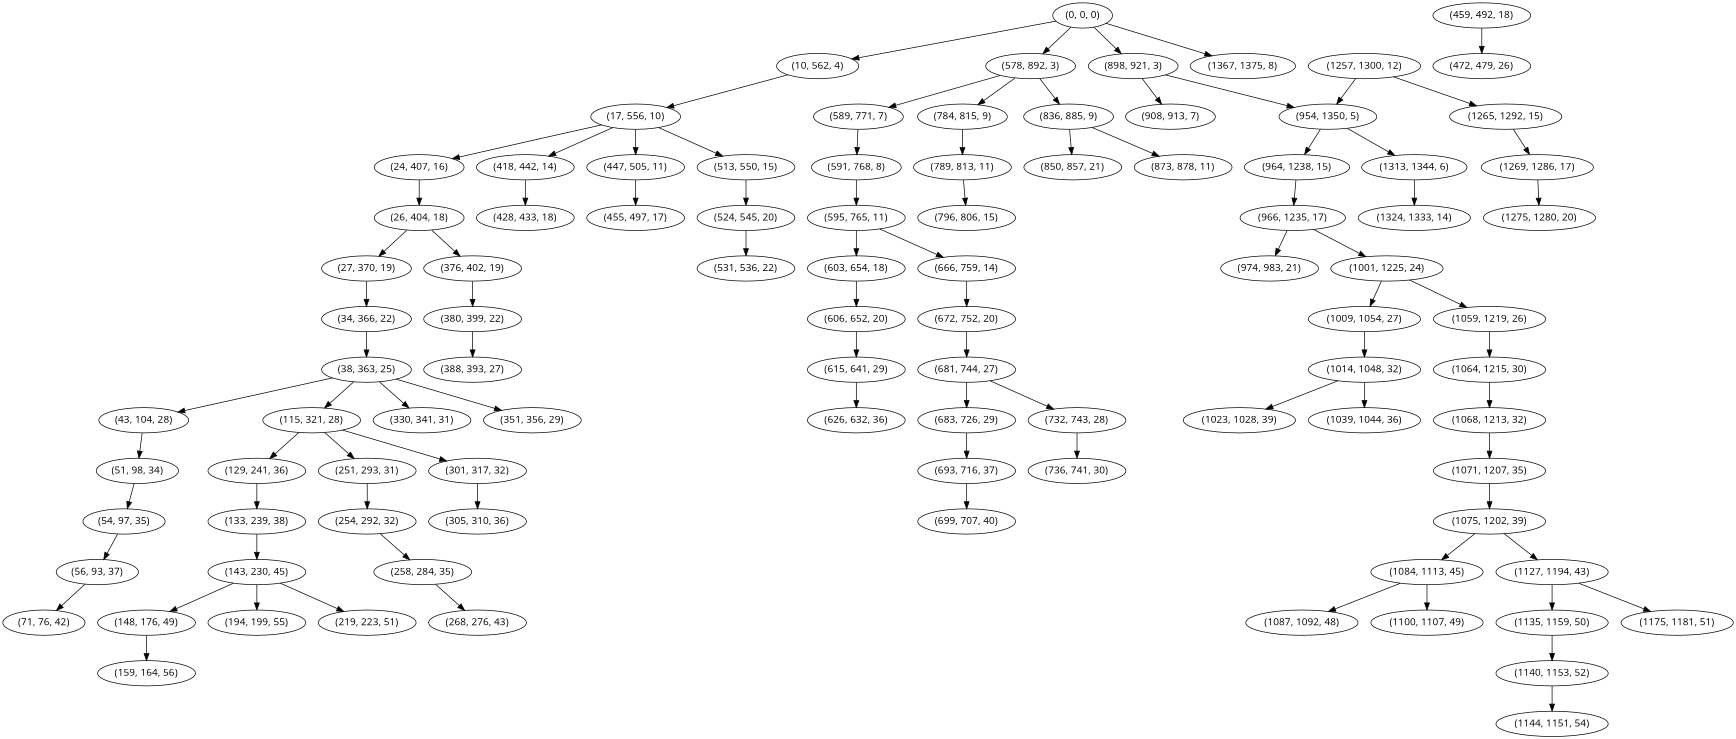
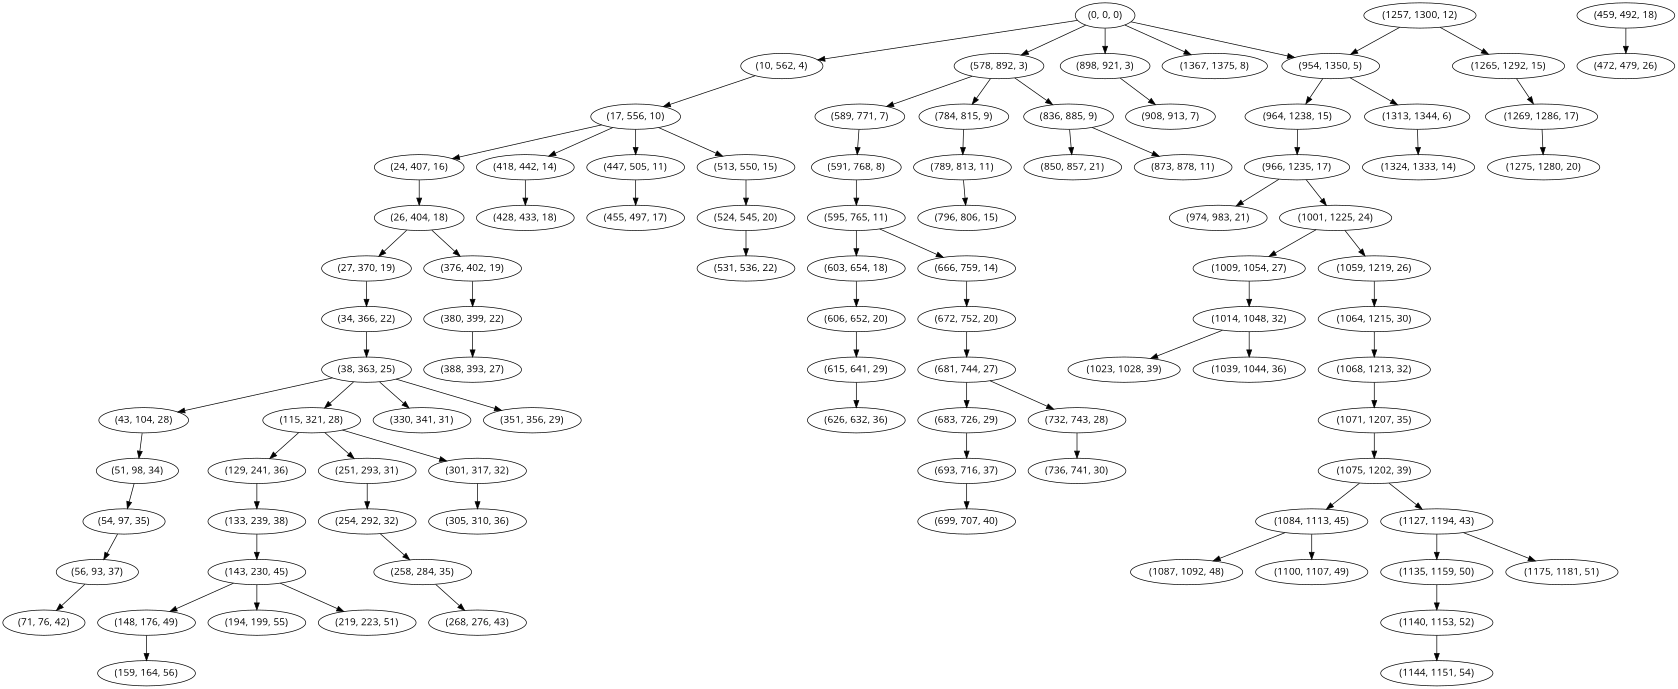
edge "(898, 921, 3)" -> "(954, 1350, 5)": now "(0, 0, 0)" -> "(954, 1350, 5)"
